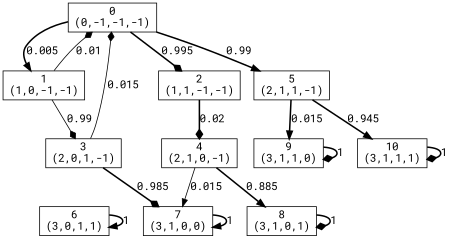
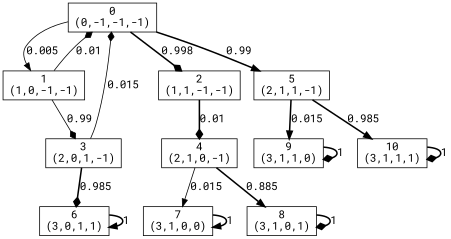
edge "0 (0,-1,-1,-1)" -> "1 (1,0,-1,-1)": style bold -> solid
edge "0 (0,-1,-1,-1)" -> "2 (1,1,-1,-1)": label "0.995" -> "0.998"
edge "2 (1,1,-1,-1)" -> "4 (2,1,0,-1)": label "0.02" -> "0.01"
edge "5 (2,1,1,-1)" -> "10 (3,1,1,1)": label "0.945" -> "0.985"
edge "3 (2,0,1,-1)" -> "7 (3,1,0,0)": now "3 (2,0,1,-1)" -> "6 (3,0,1,1)"
